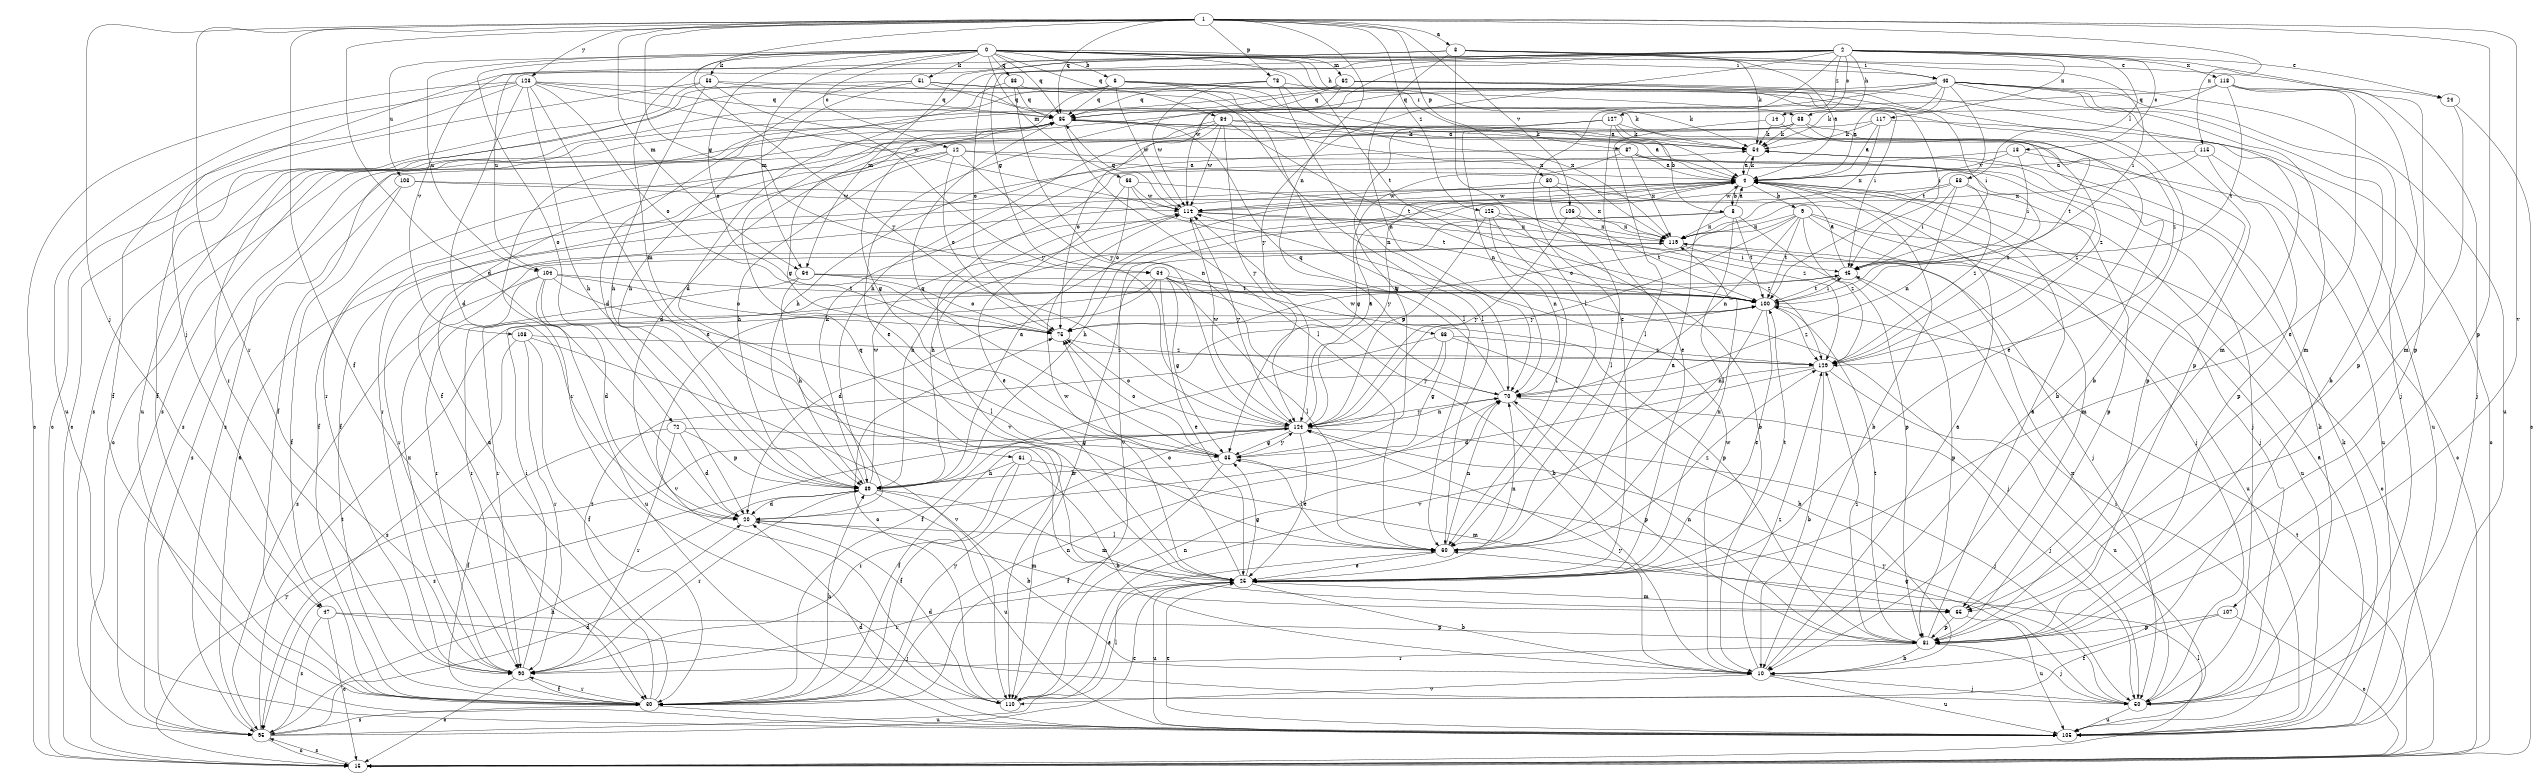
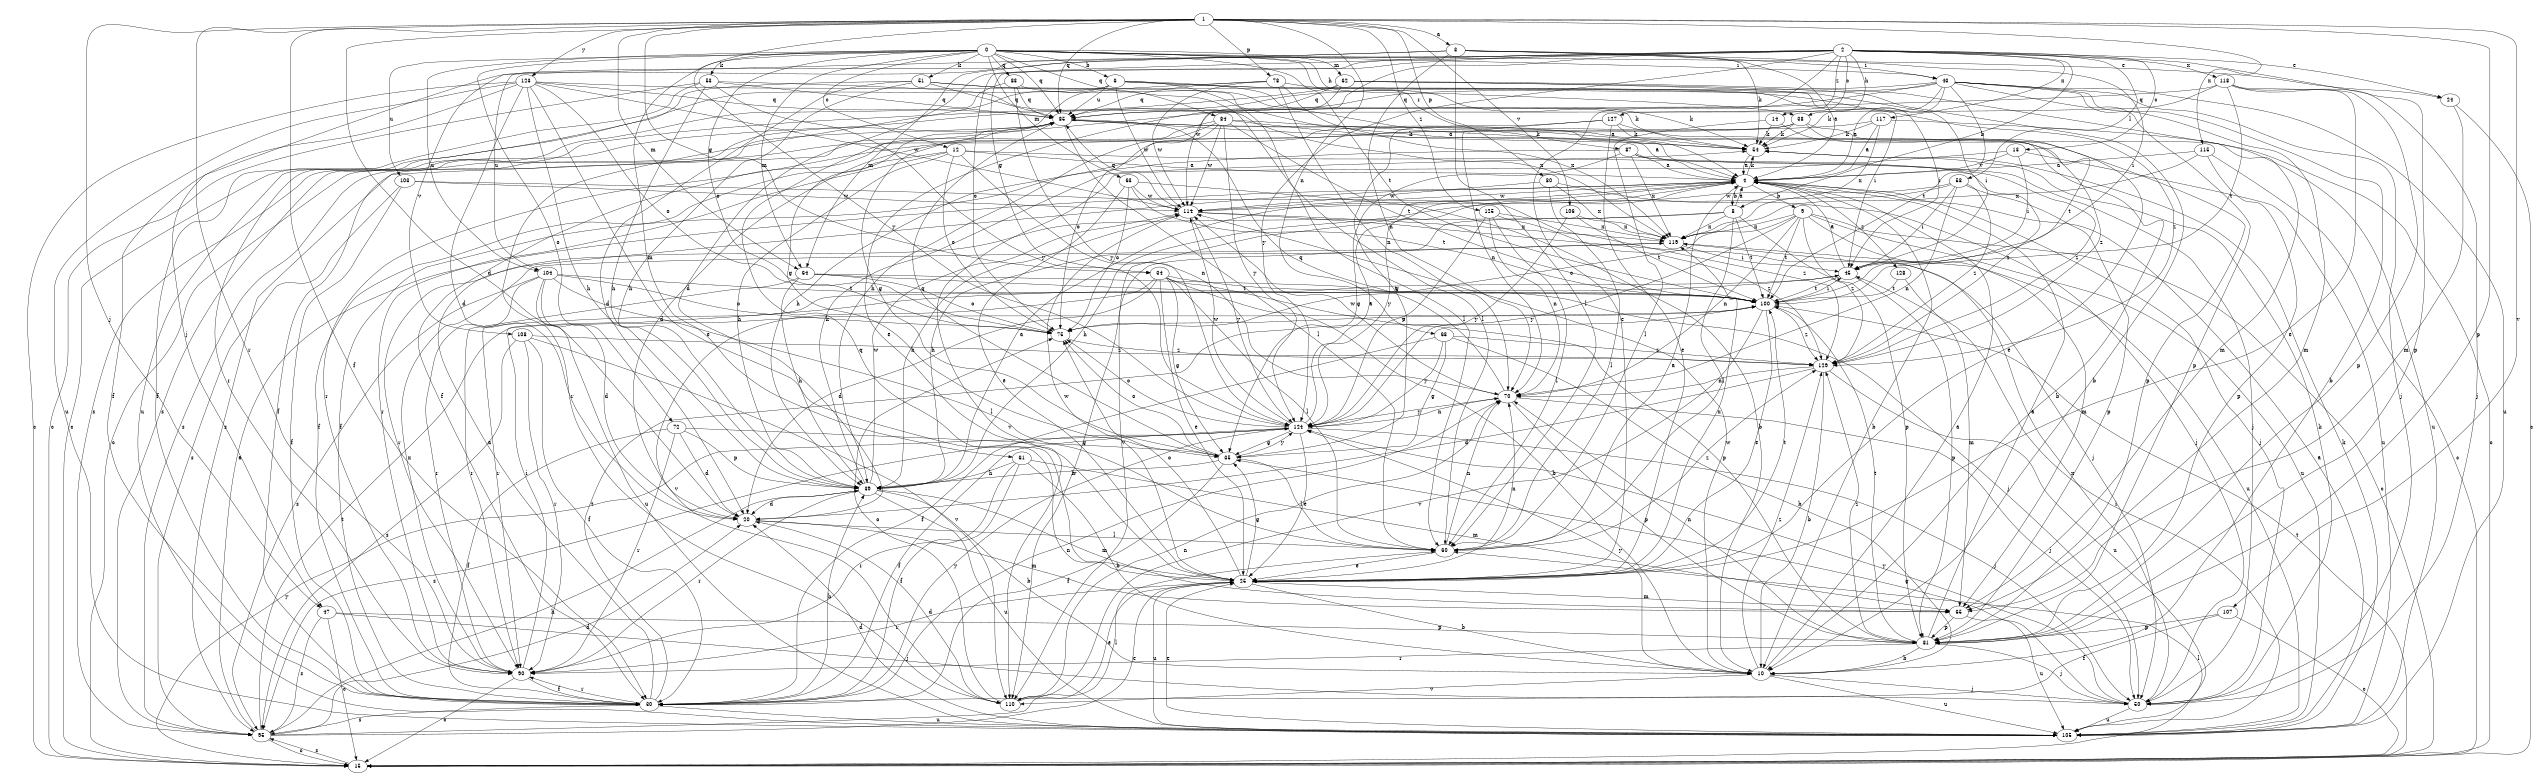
edge "6" -> "85": label "q" -> "u"
edge "127" -> "8": now "2" -> "8"
node "128": added
